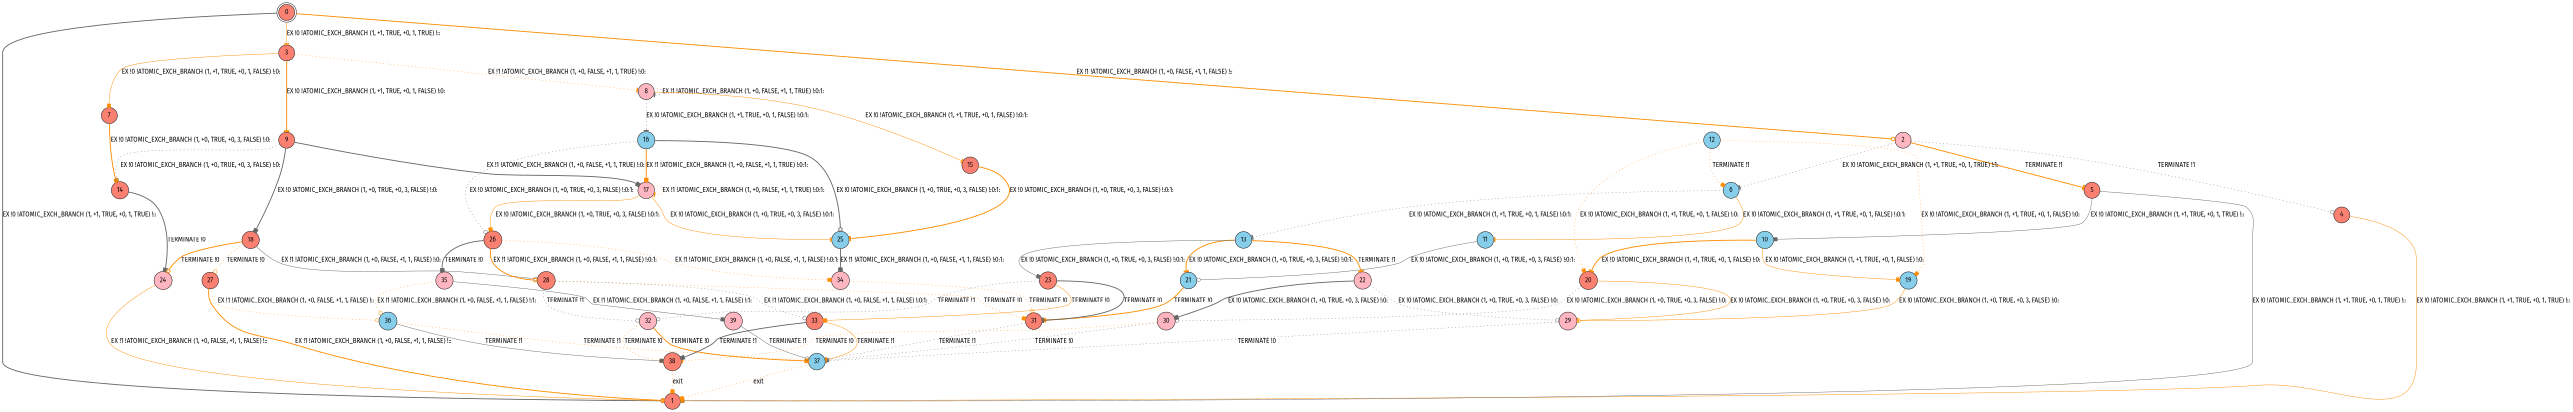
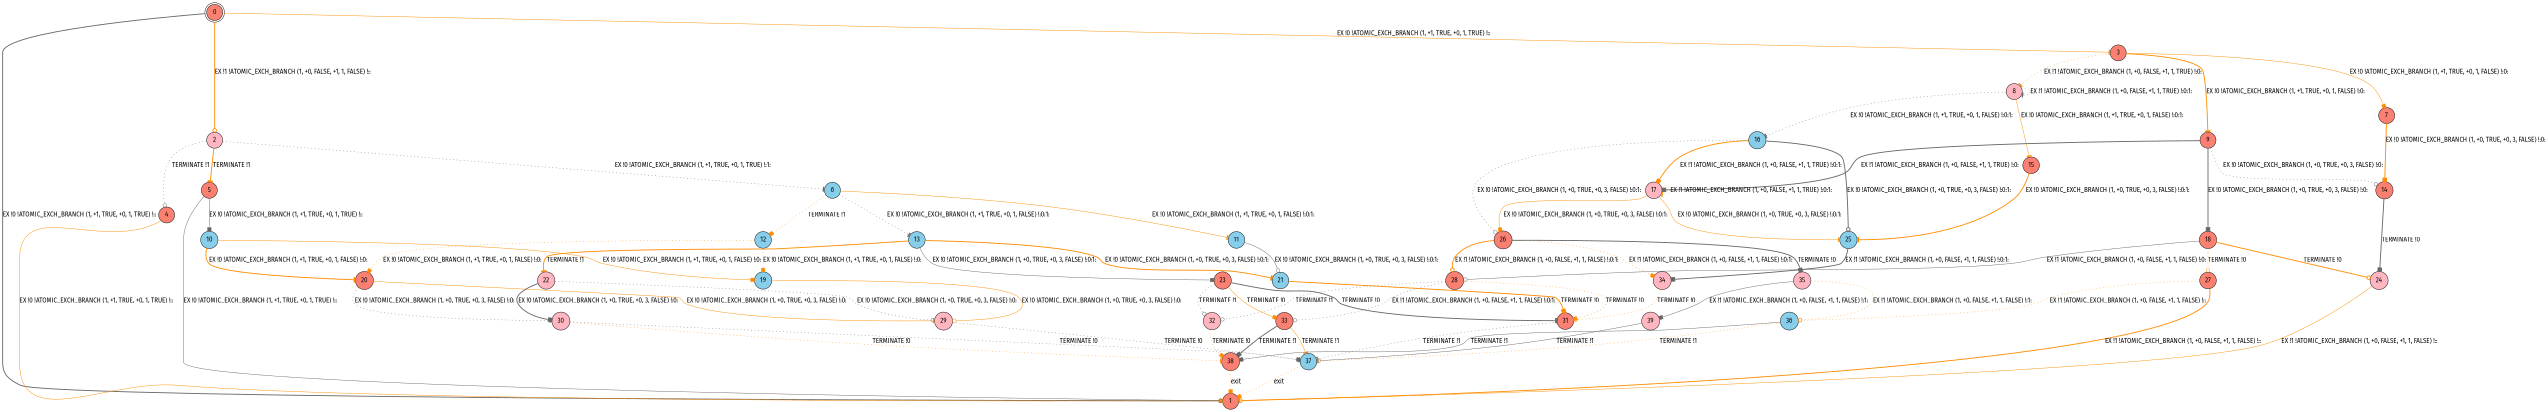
edge "12" -> "6": reversed
edge "32" -> "37": removed, label "TERMINATE !0"
